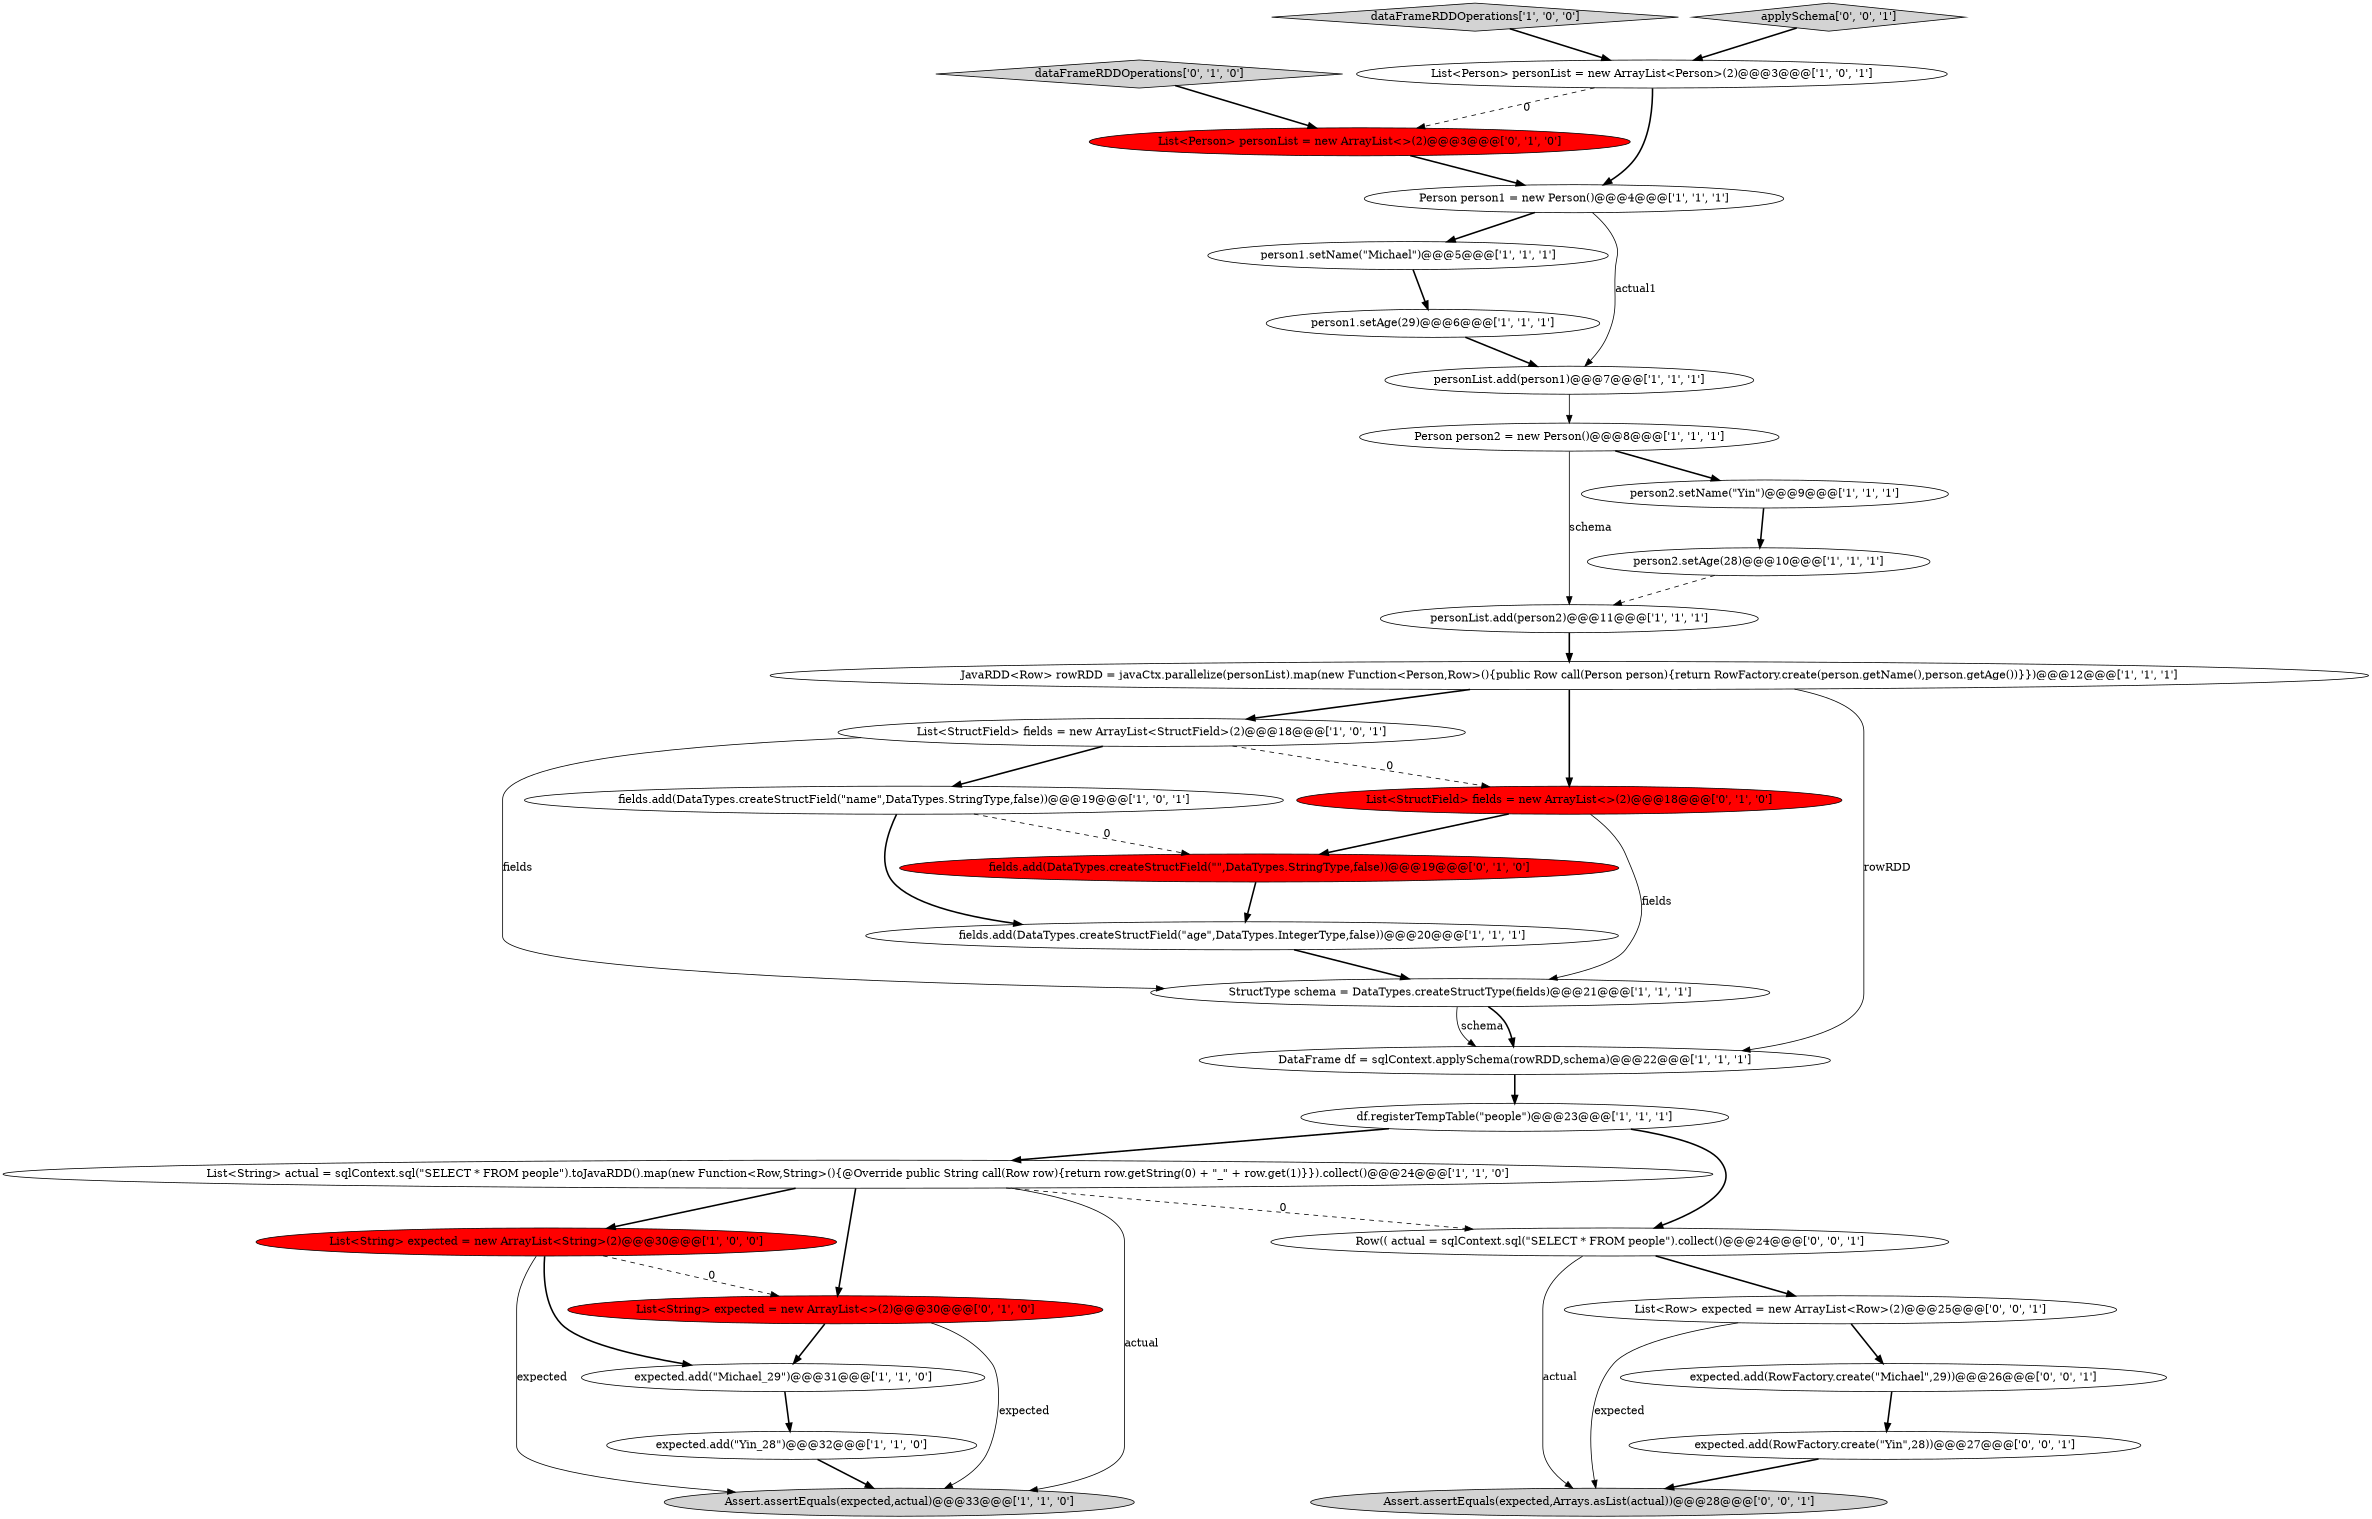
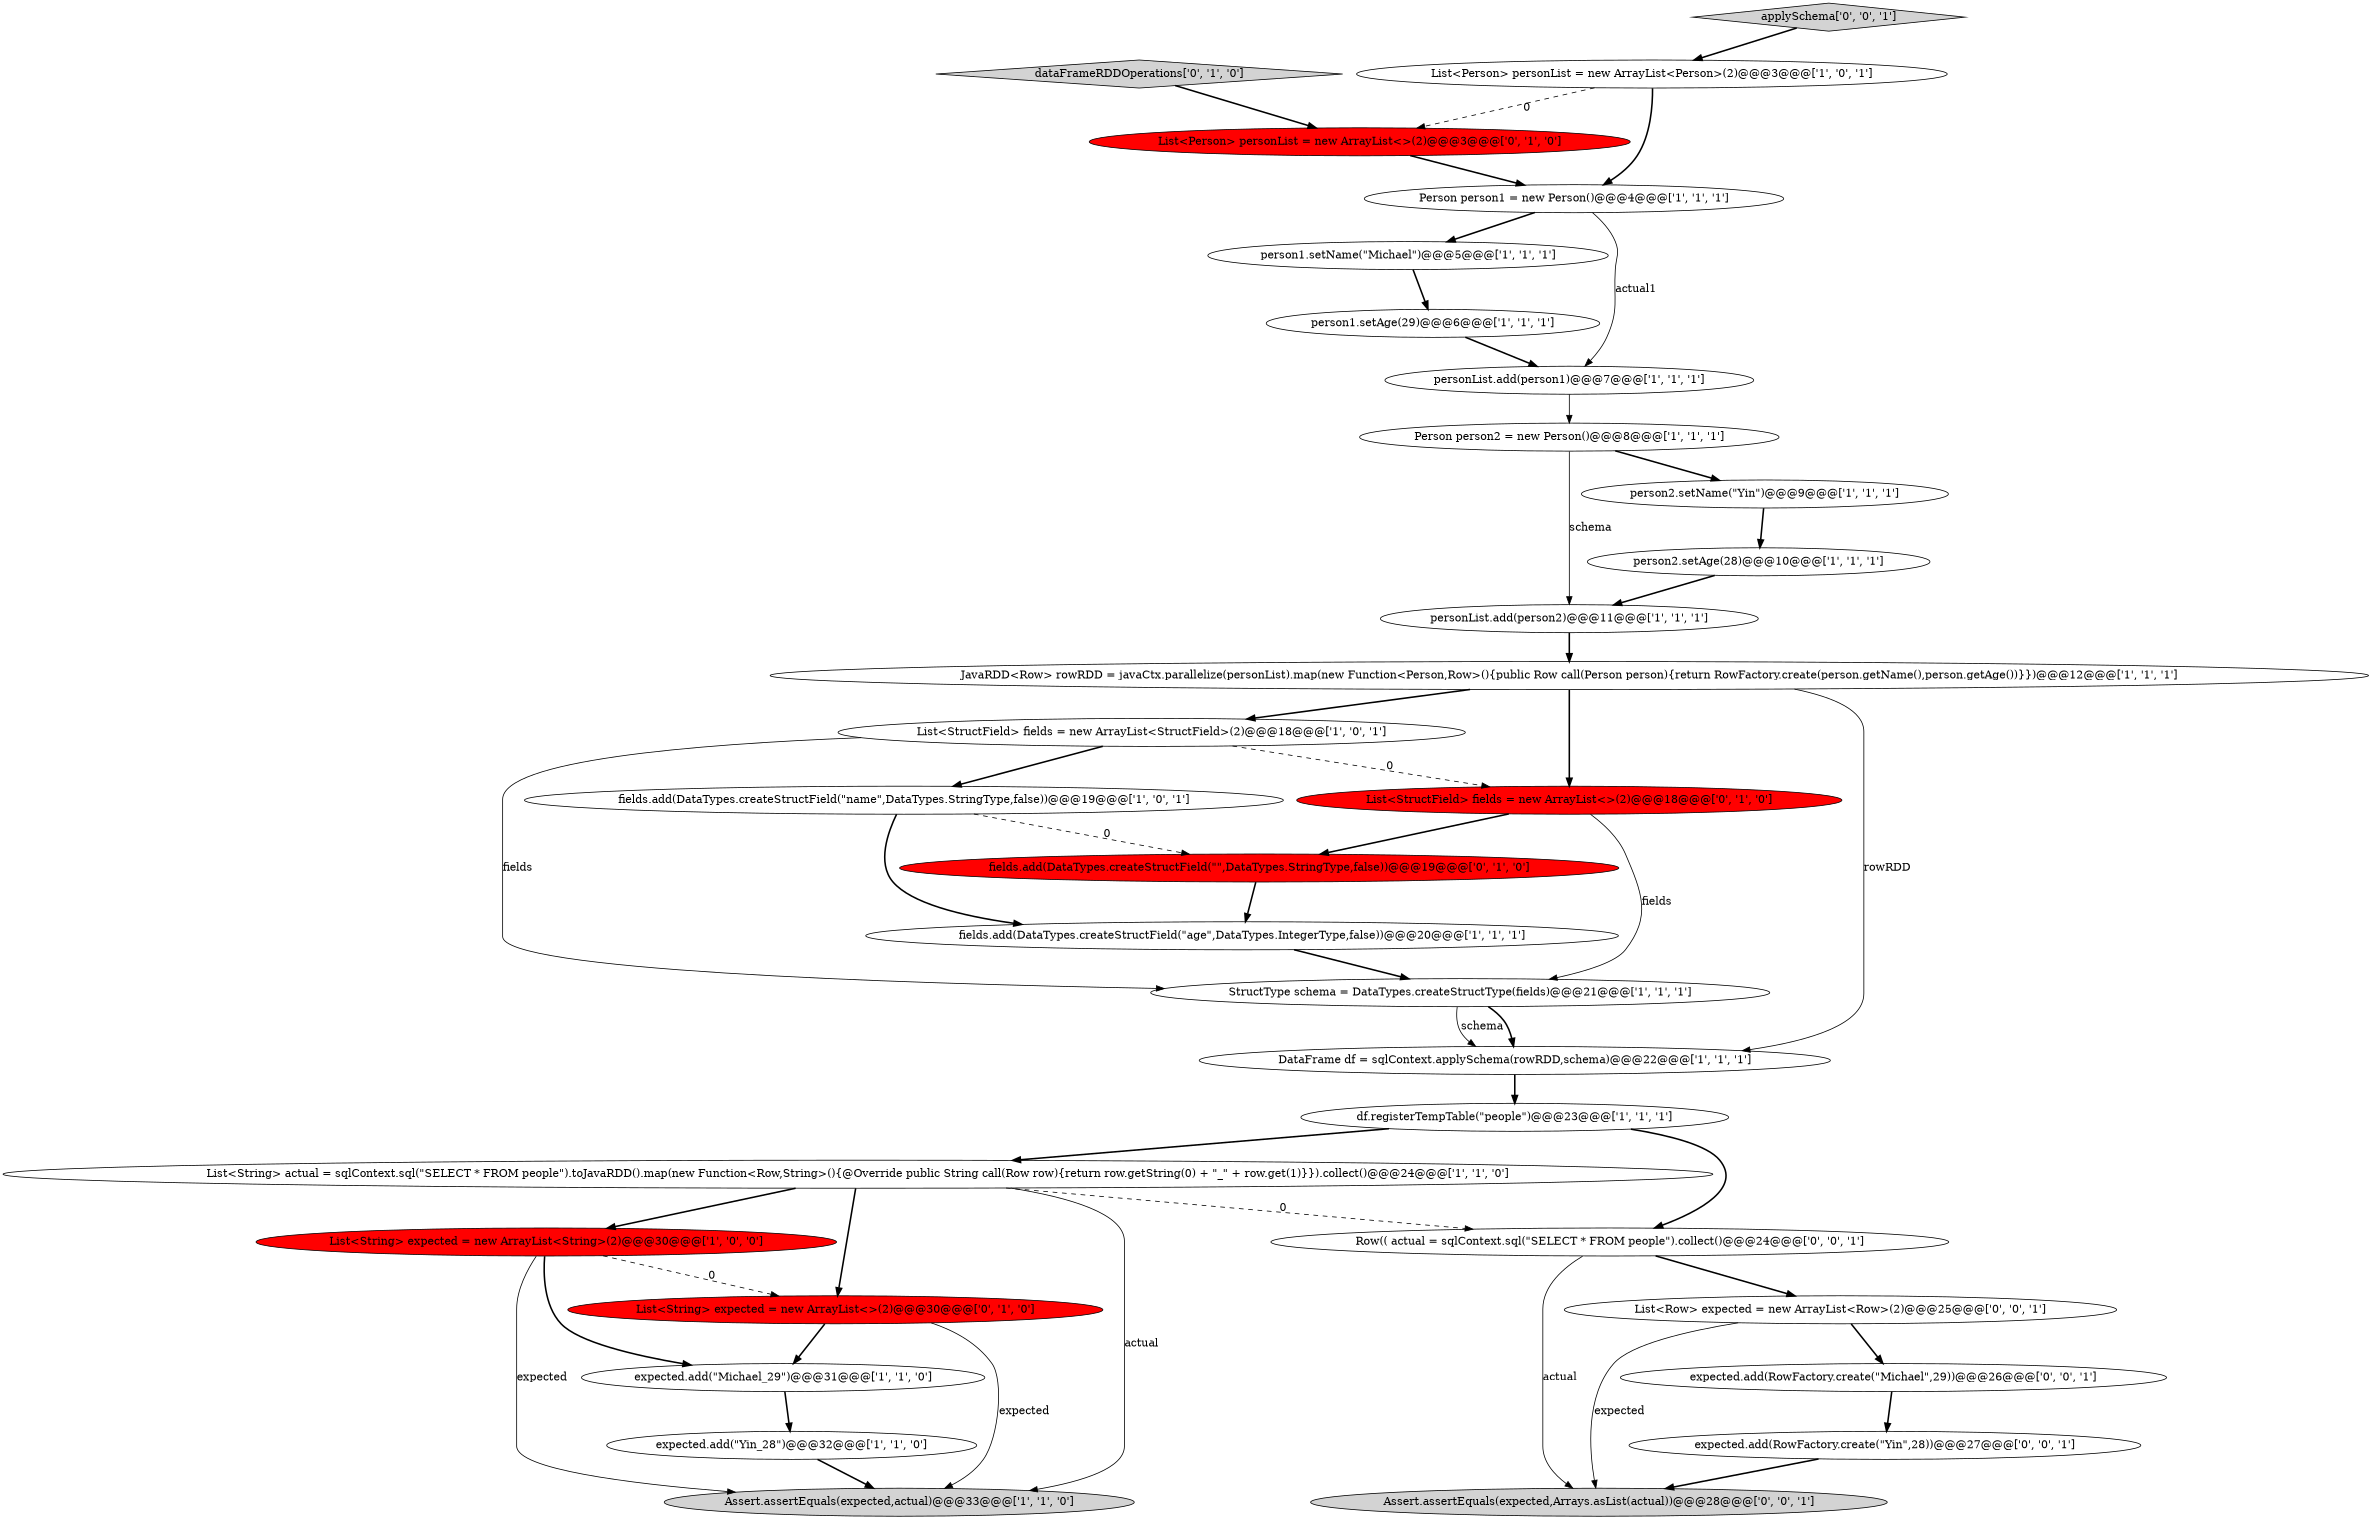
node "dataFrameRDDOperations['1', '0', '0']": removed
edge "person2.setAge(28)@@@10@@@['1', '1', '1']" -> "personList.add(person2)@@@11@@@['1', '1', '1']": style dashed -> bold
